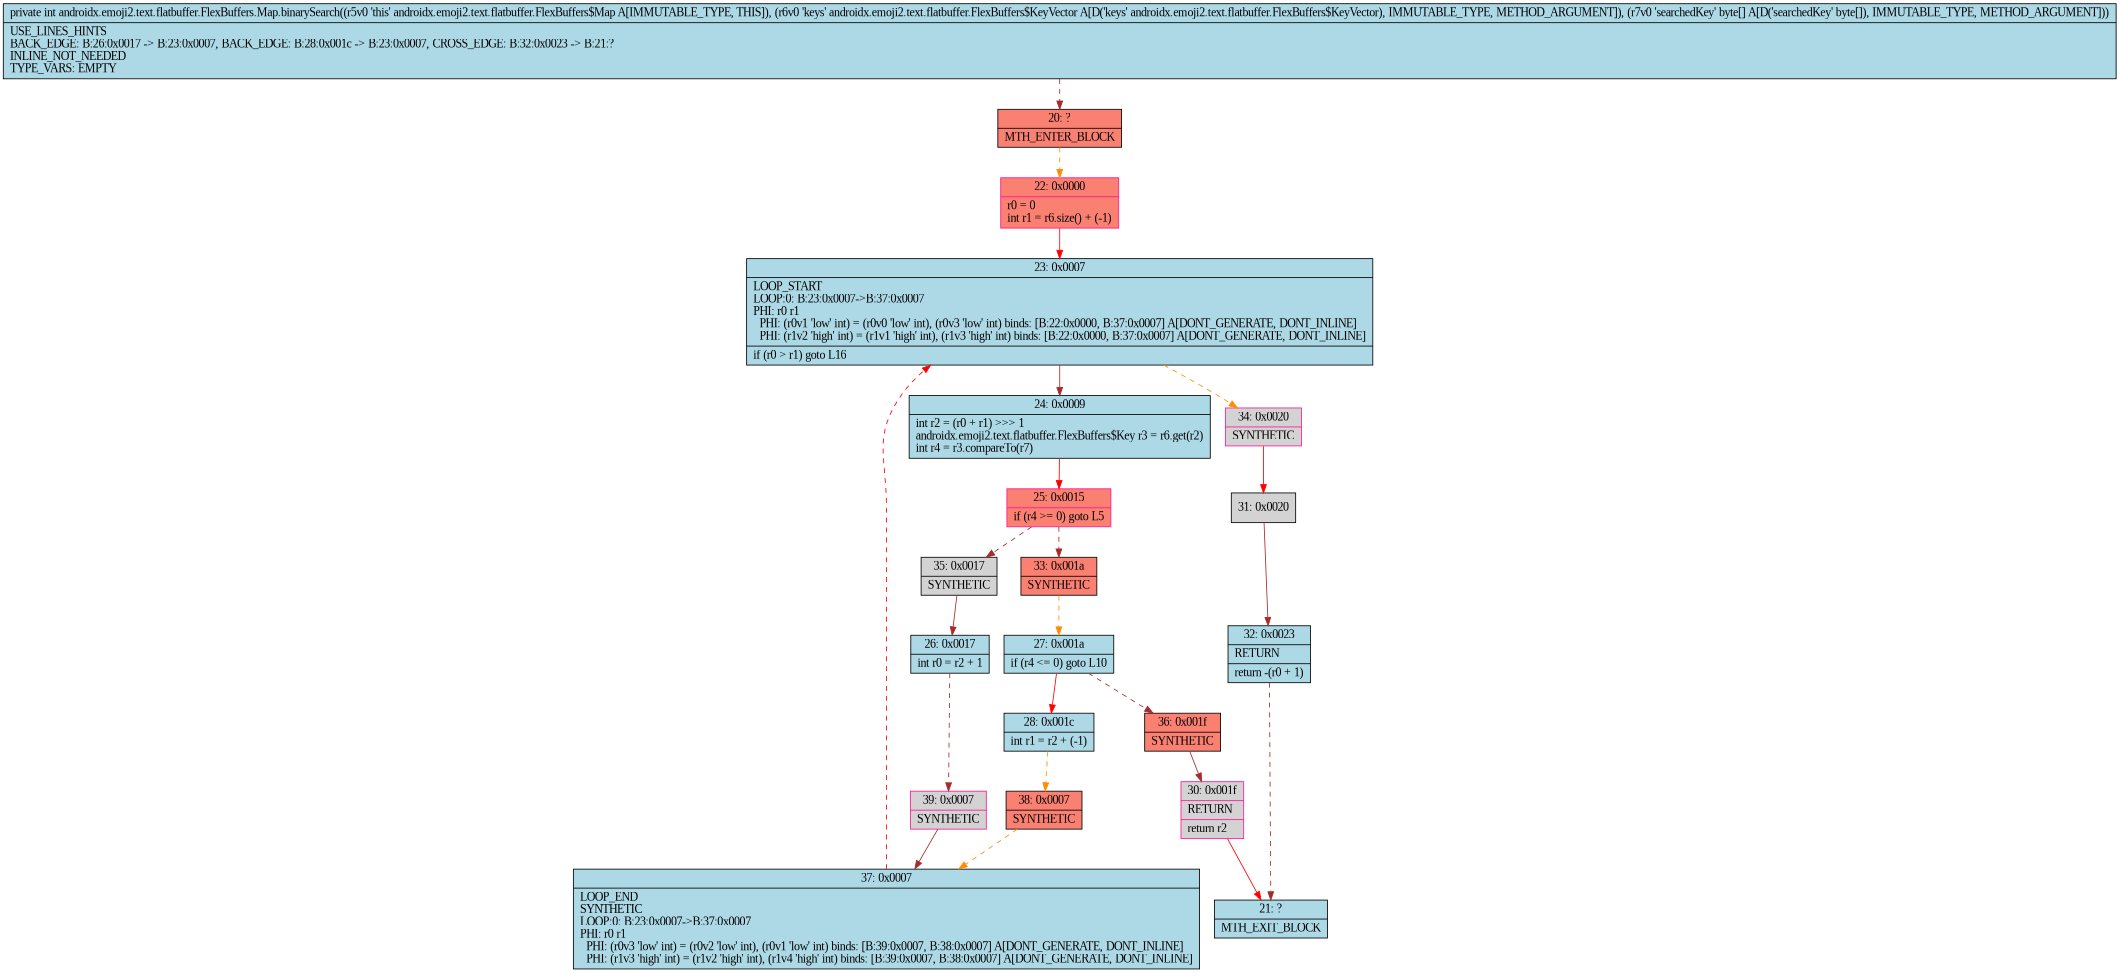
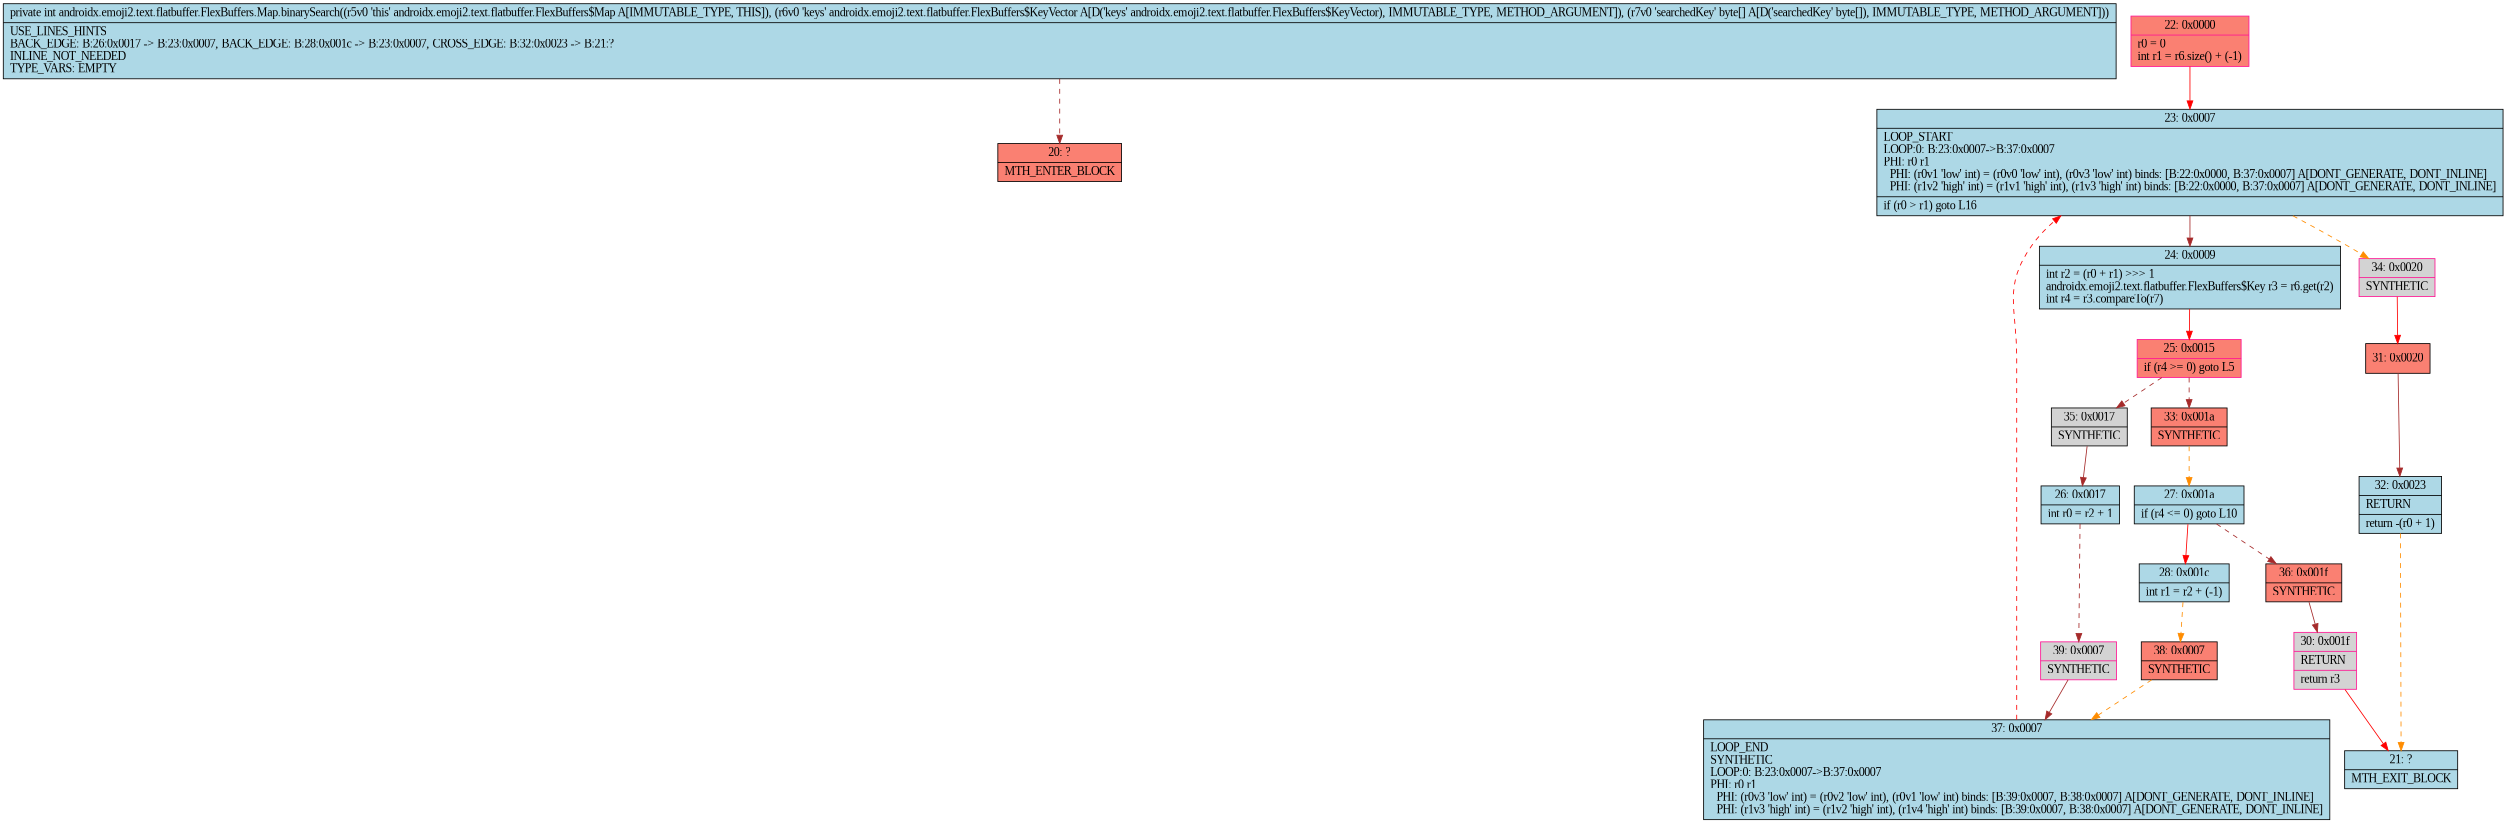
edge "20: ?" -> "22: 0x0000": removed
node "31: 0x0020": fillcolor lightgrey -> salmon
edge "32: 0x0023" -> "21: ?": color brown -> darkorange
node "30: 0x001f": text "return r2" -> "return r3"
